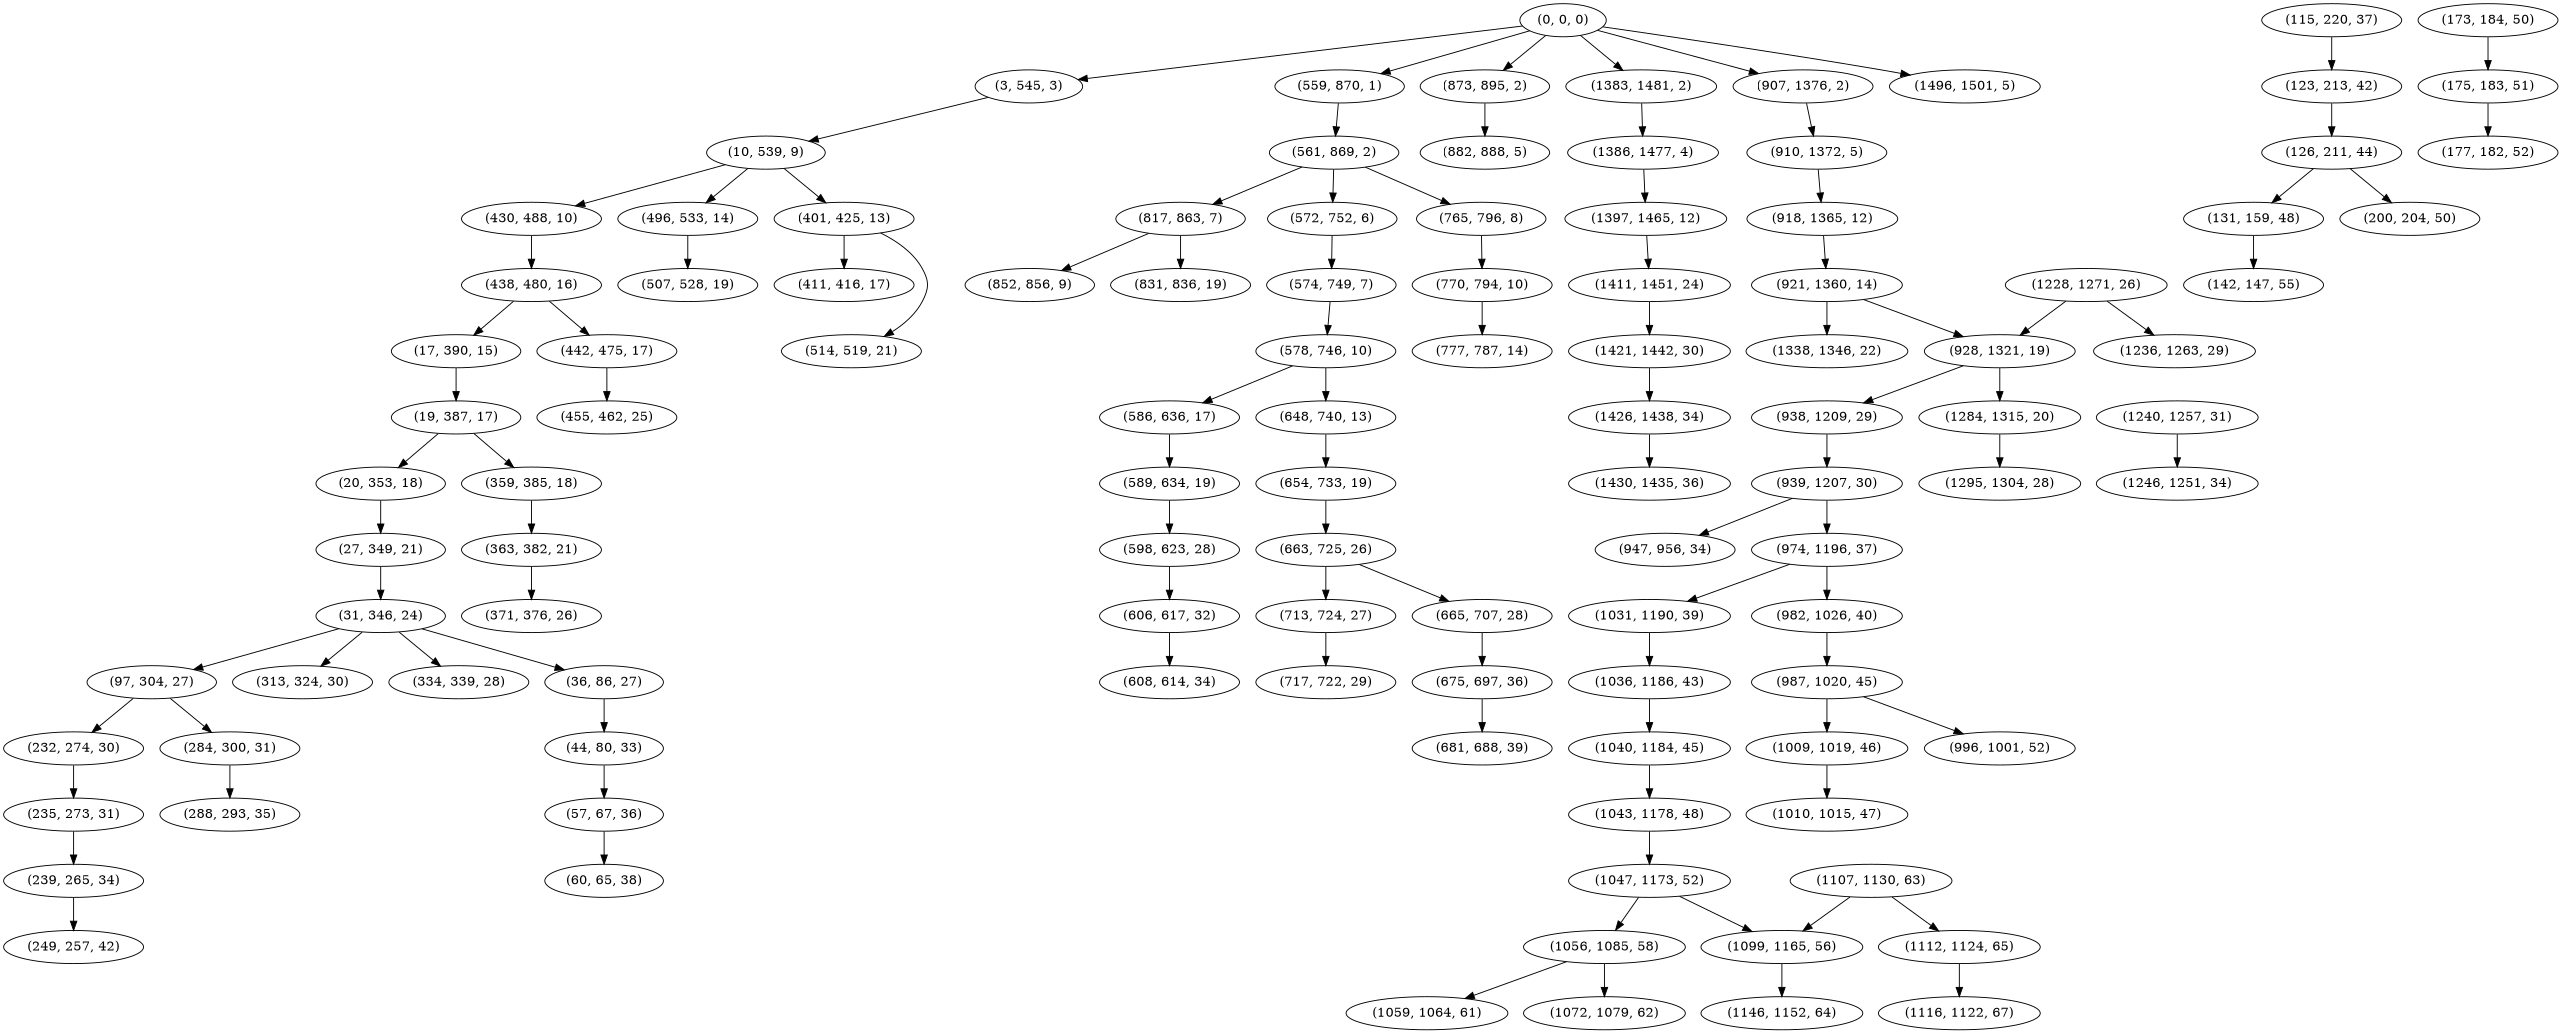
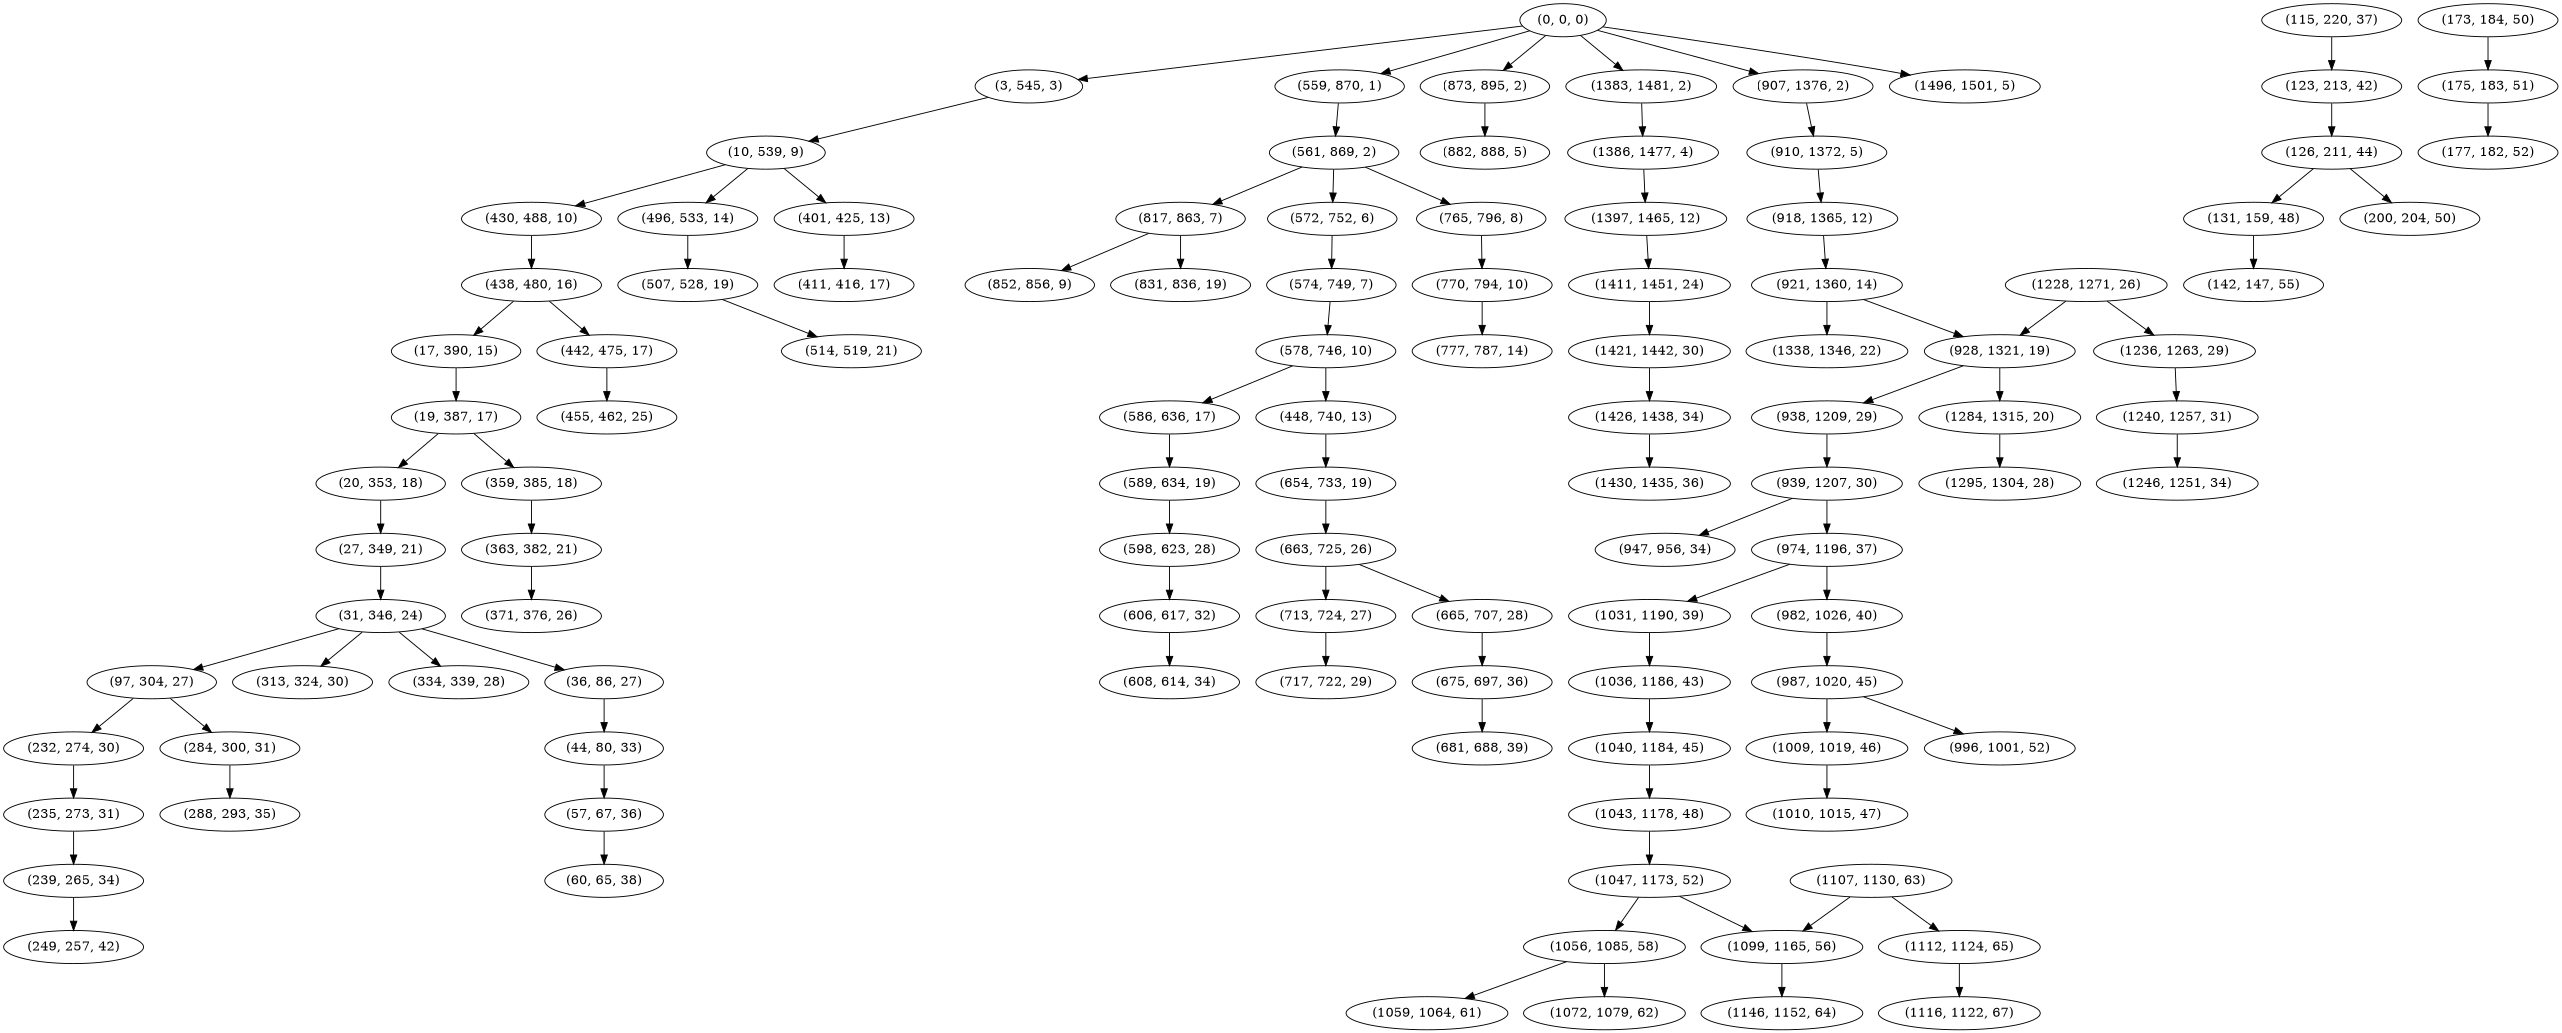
edge "(401, 425, 13)" -> "(514, 519, 21)": now "(507, 528, 19)" -> "(514, 519, 21)"
edge "(1236, 1263, 29)" -> "(1240, 1257, 31)": added
node "(648, 740, 13)": label "(648, 740, 13)" -> "(448, 740, 13)"
